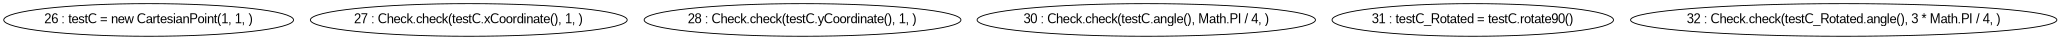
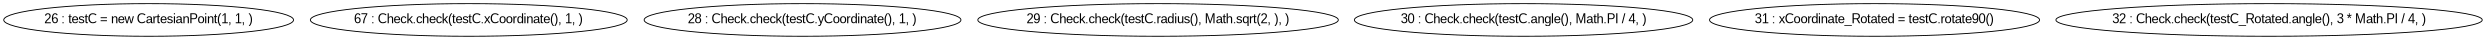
node "27 : Check.check(testC.xCoordinate(), 1, )": label "27 : Check.check(testC.xCoordinate(), 1, )" -> "67 : Check.check(testC.xCoordinate(), 1, )"
node "29 : Check.check(testC.radius(), Math.sqrt(2, ), )": added
node "31 : testC_Rotated = testC.rotate90()": label "31 : testC_Rotated = testC.rotate90()" -> "31 : xCoordinate_Rotated = testC.rotate90()"
